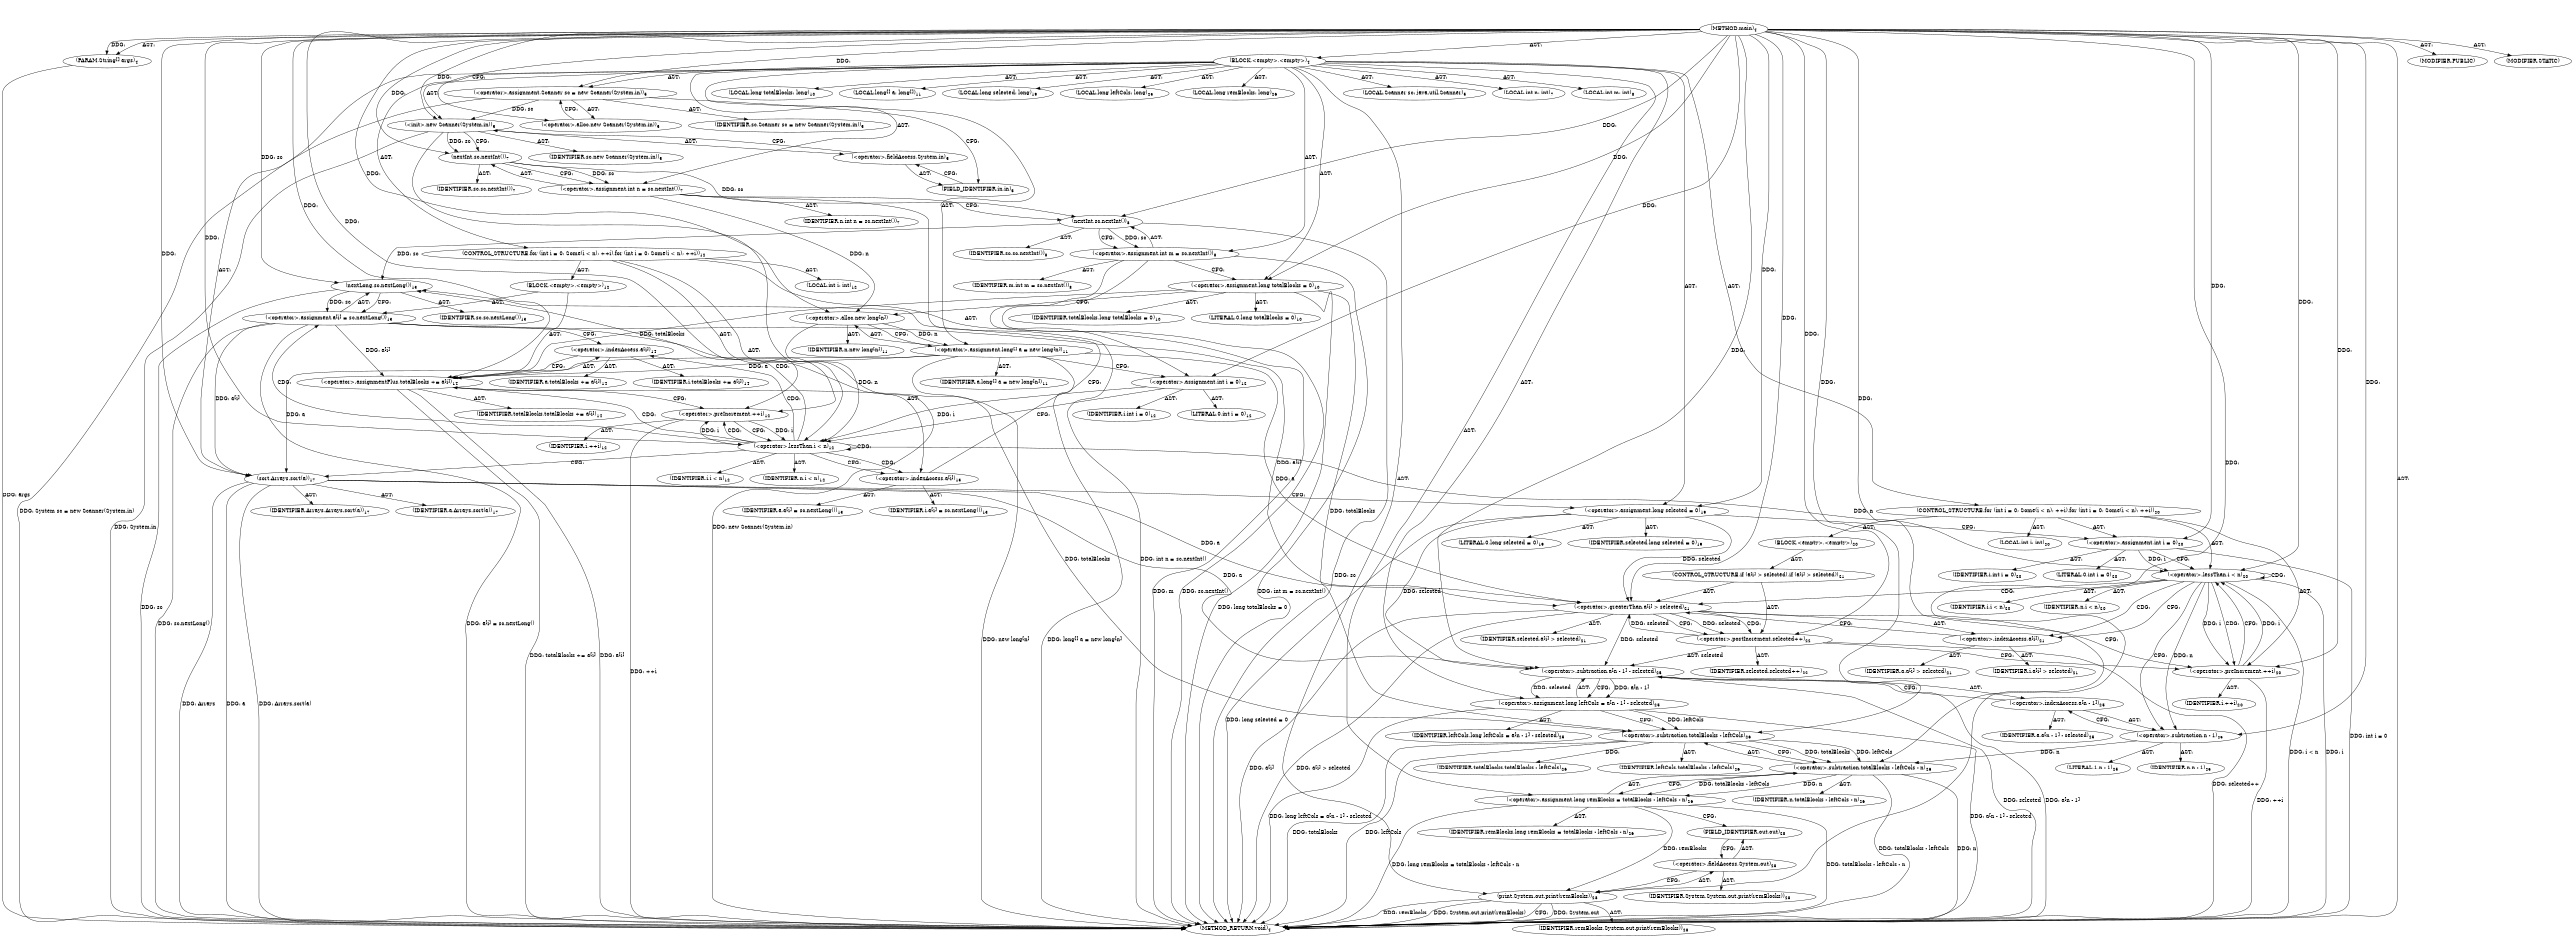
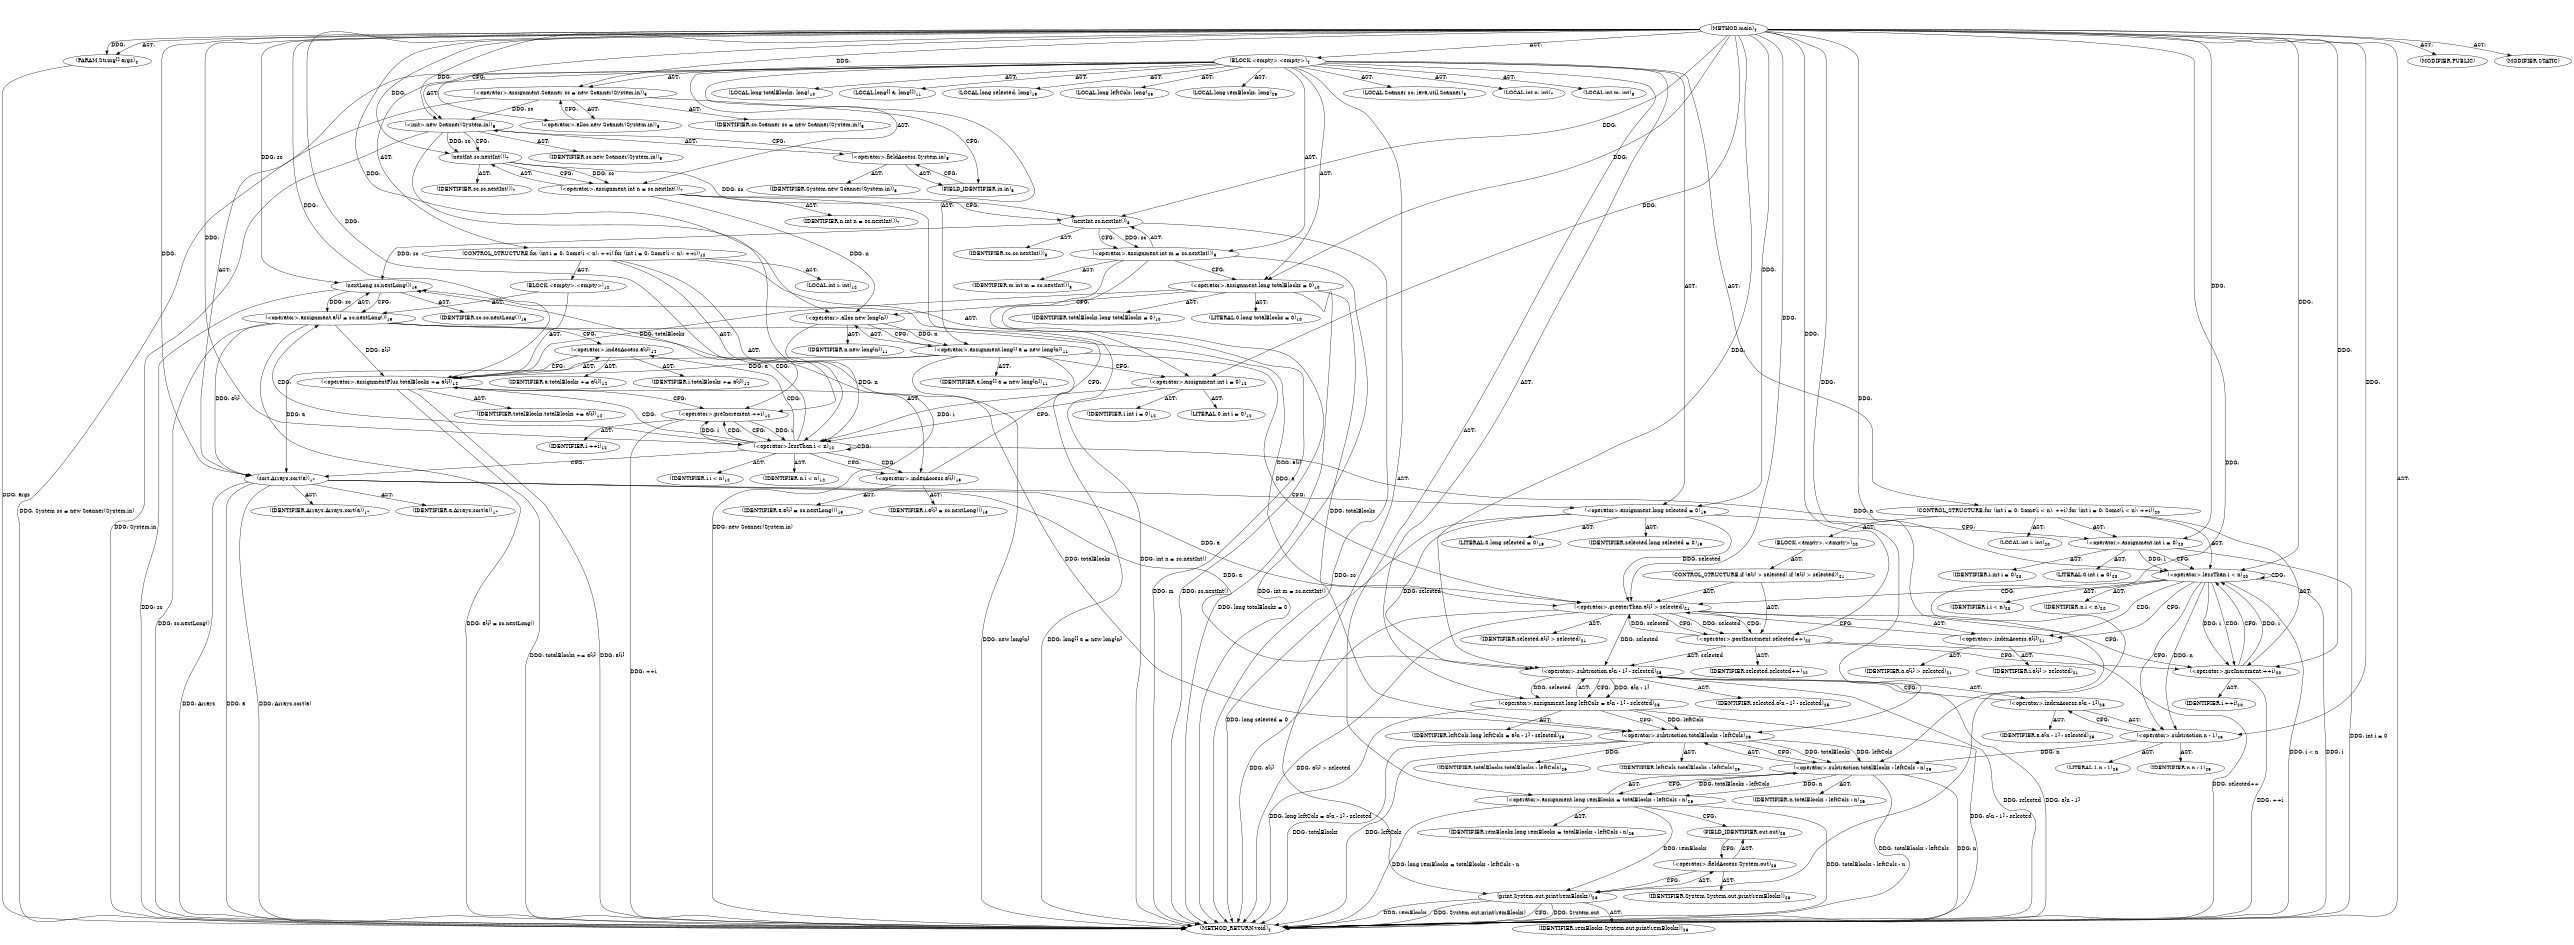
node "(IDENTIFIER,System,new Scanner(System.in))": added
node "(IDENTIFIER,selected,a[n - 1] - selected)": added
